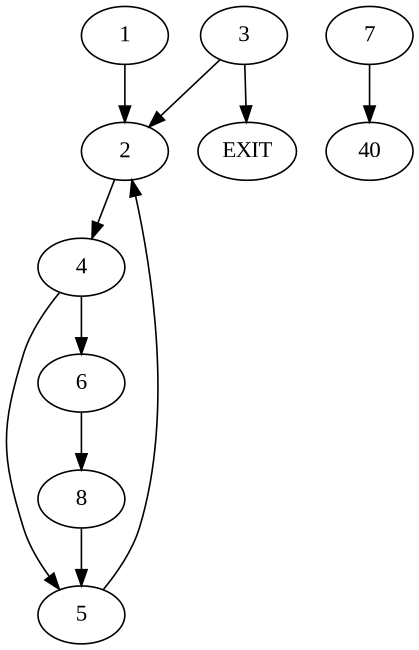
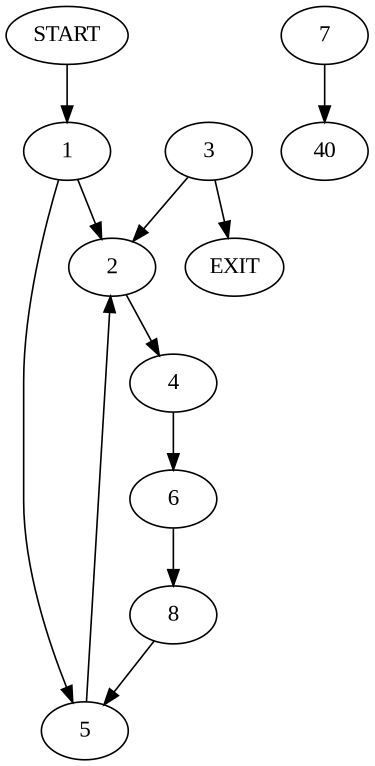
node "START": added
edge "4" -> "5": now "1" -> "5"
